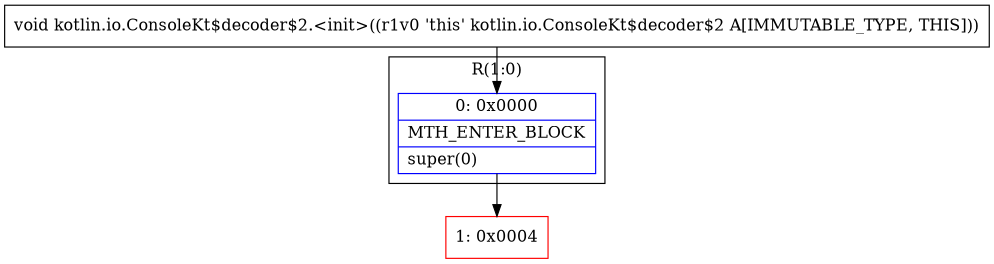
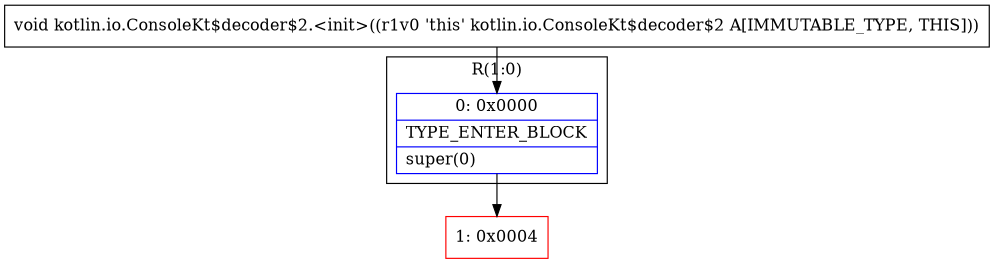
node "0: 0x0000": text "MTH_ENTER_BLOCK" -> "TYPE_ENTER_BLOCK"
